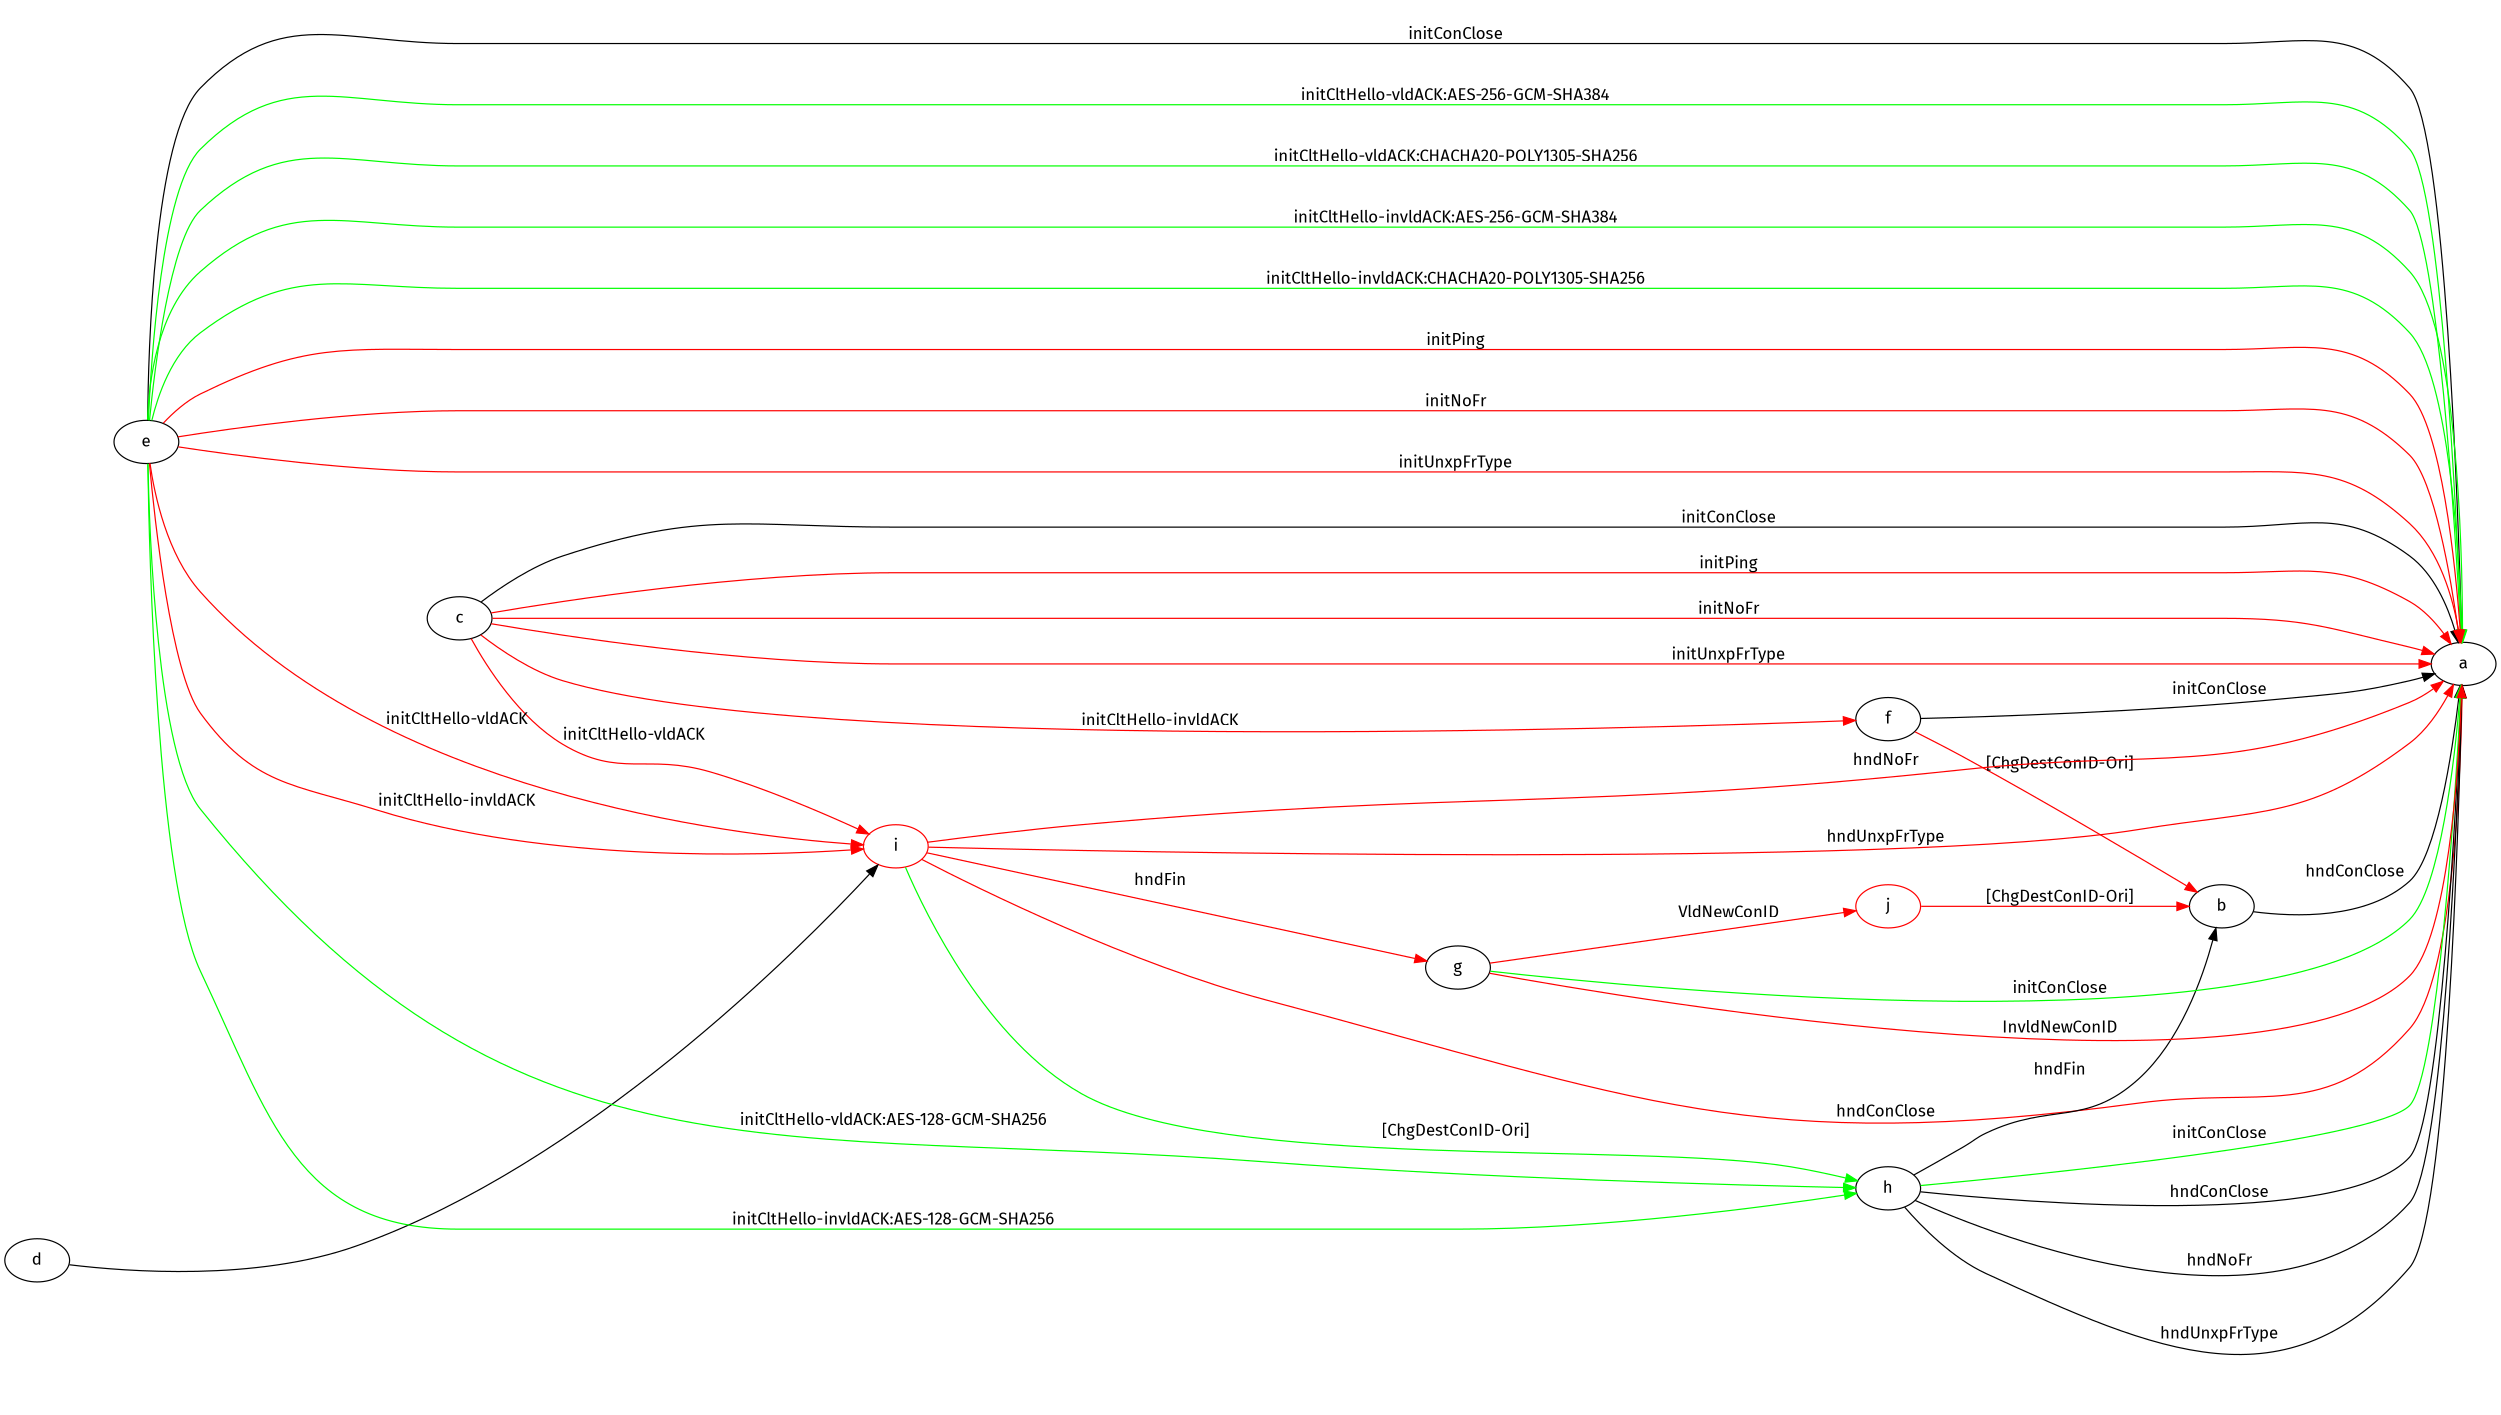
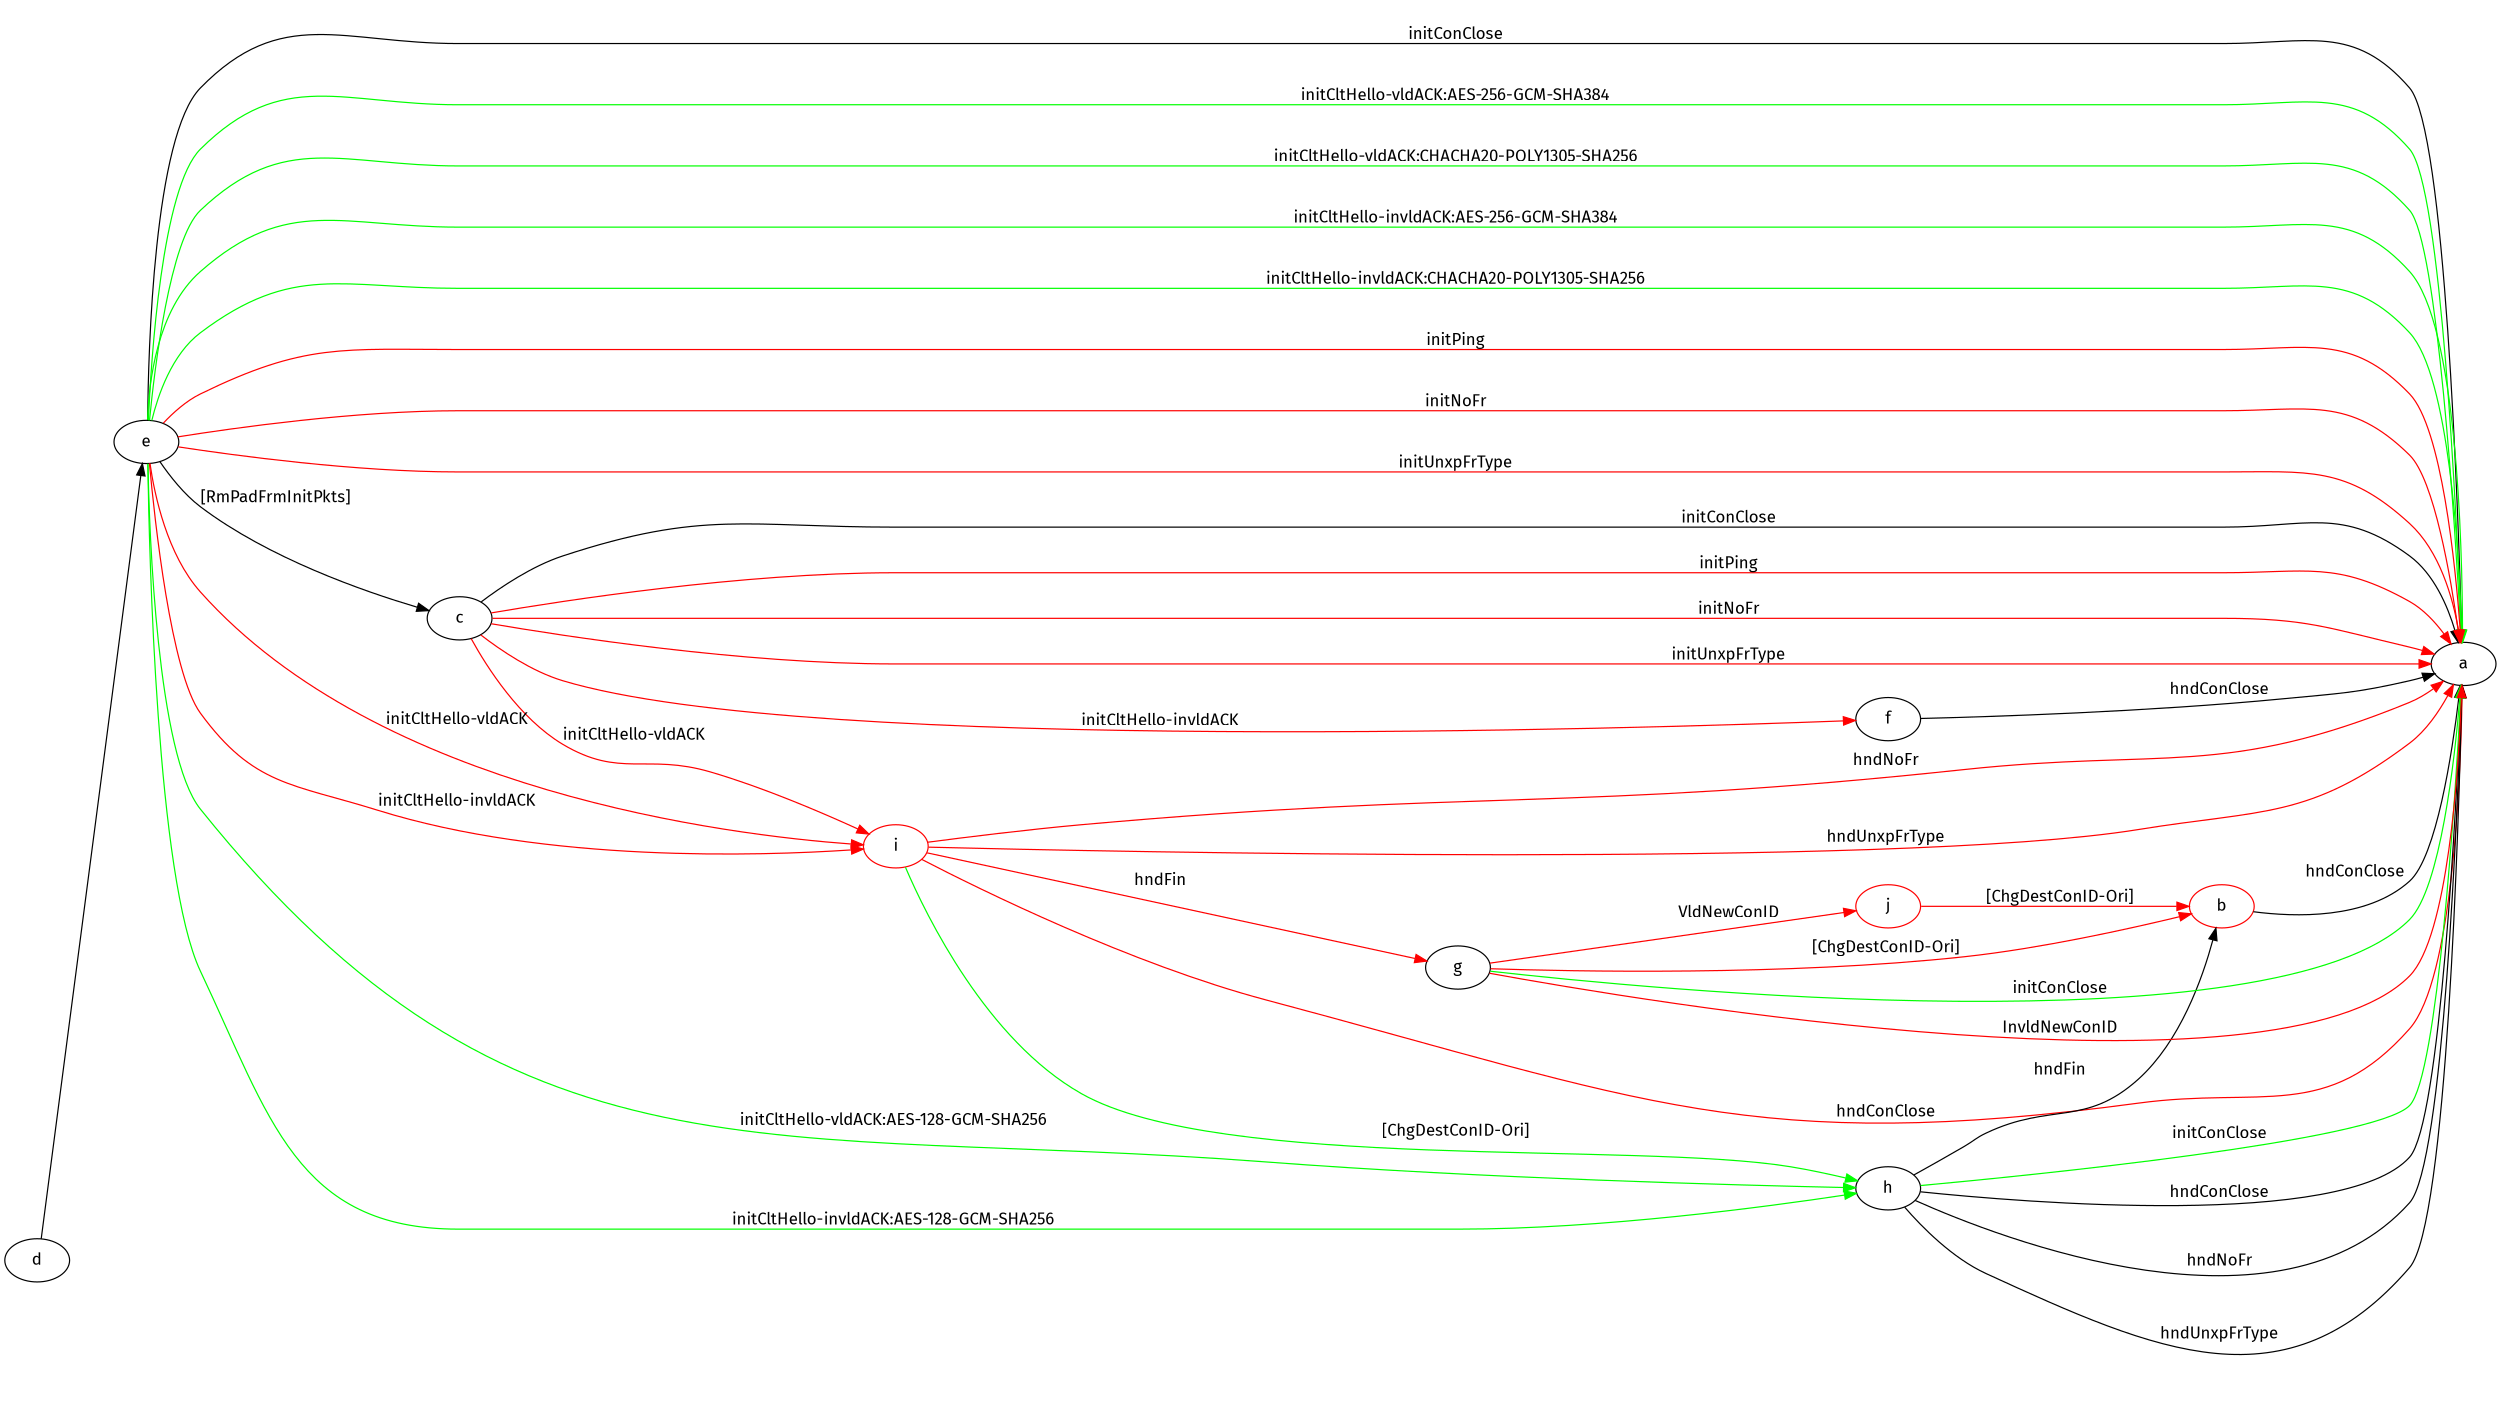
edge "e" -> "c": added, label "[RmPadFrmInitPkts]"
edge "f" -> "a": label "initConClose " -> "hndConClose "
edge "f" -> "b": now "g" -> "b"
node "b": color black -> red
edge "d" -> "i": now "d" -> "e"
